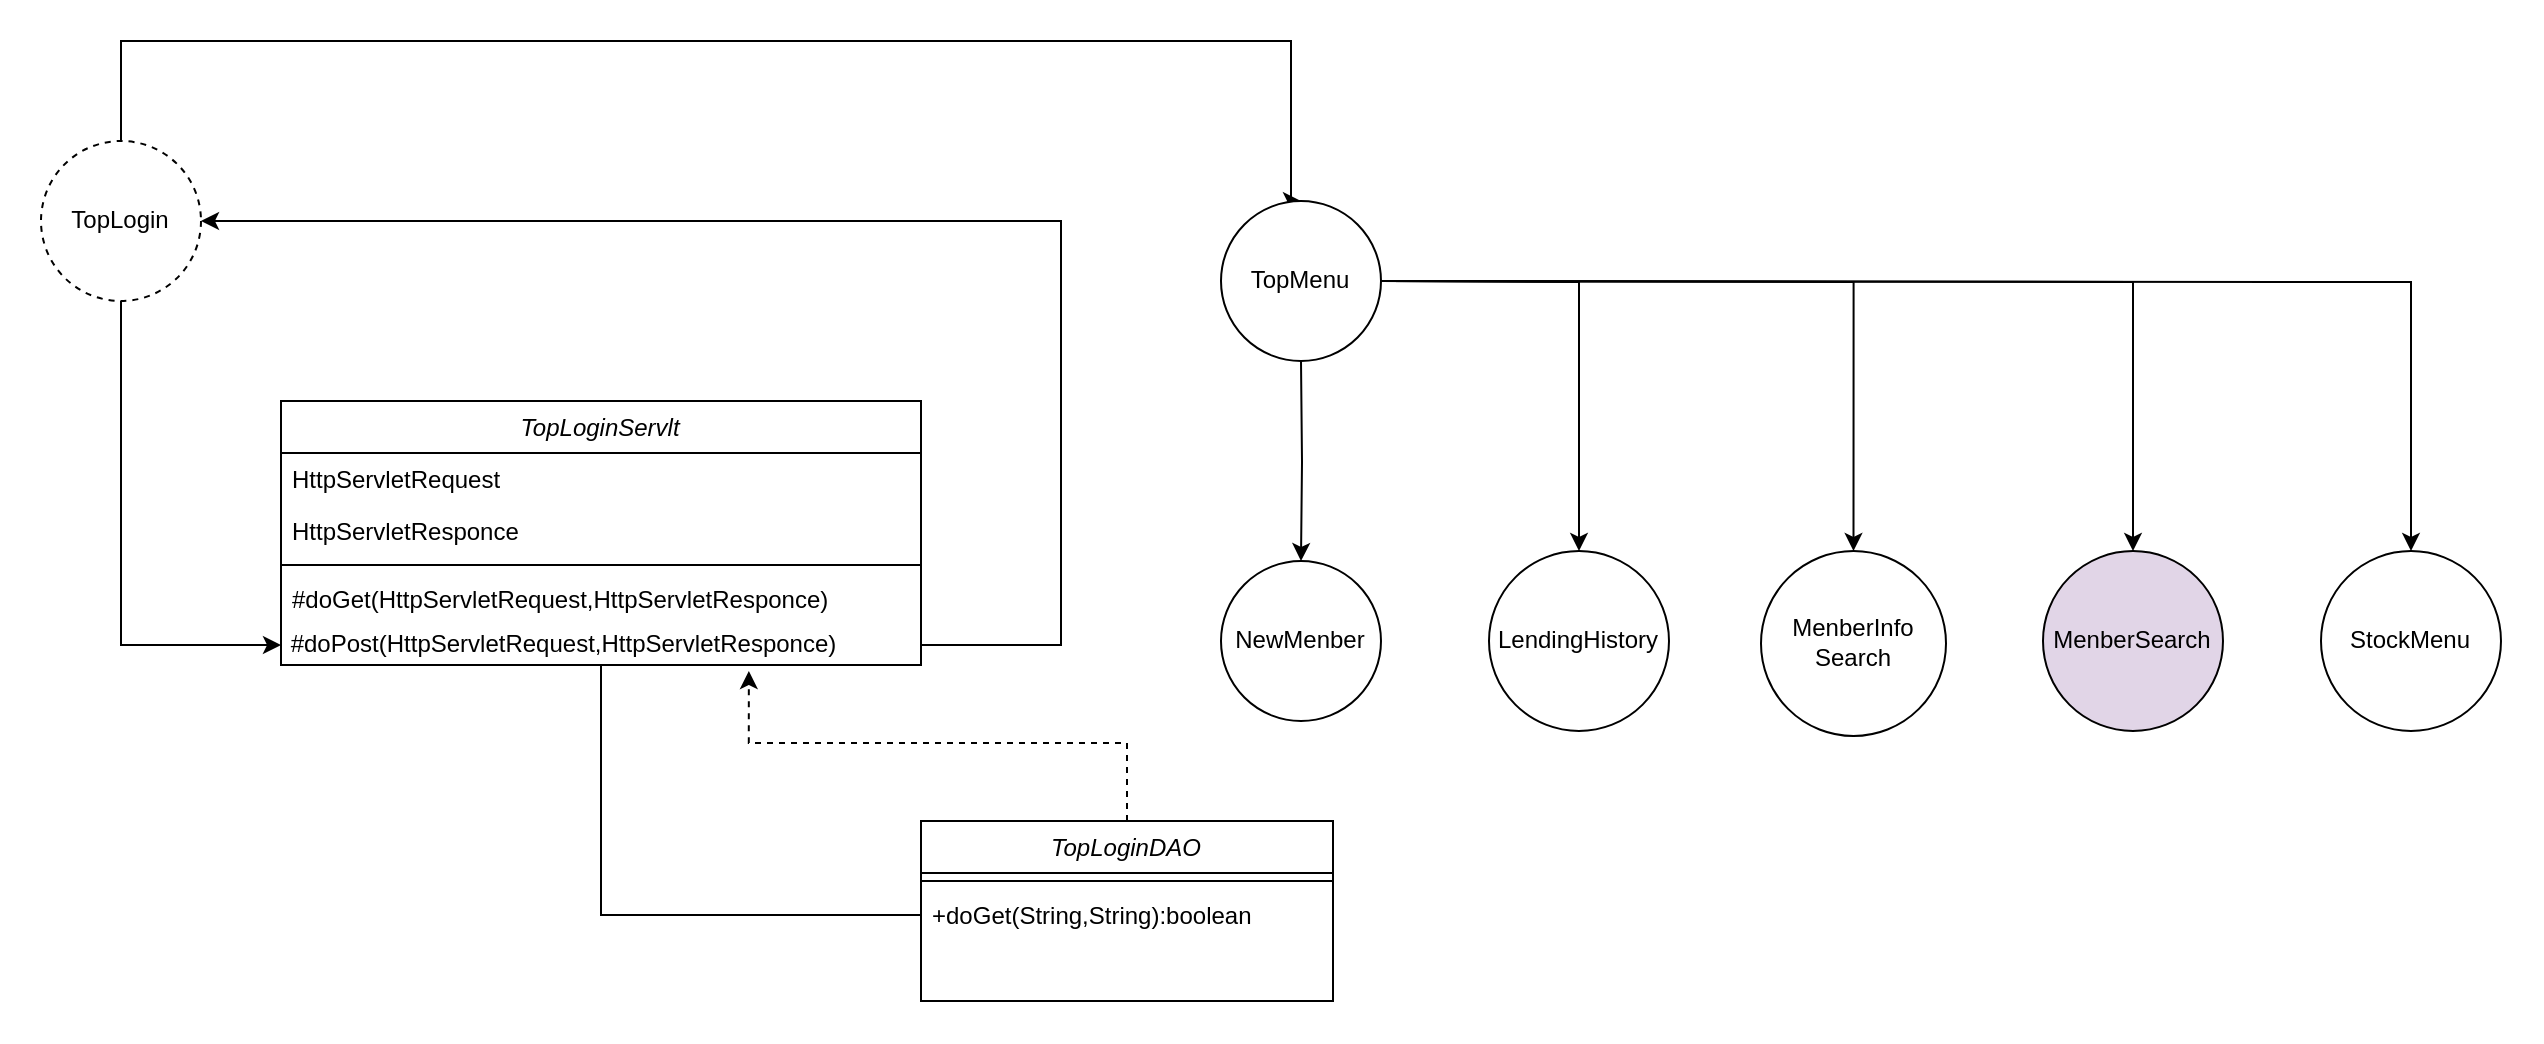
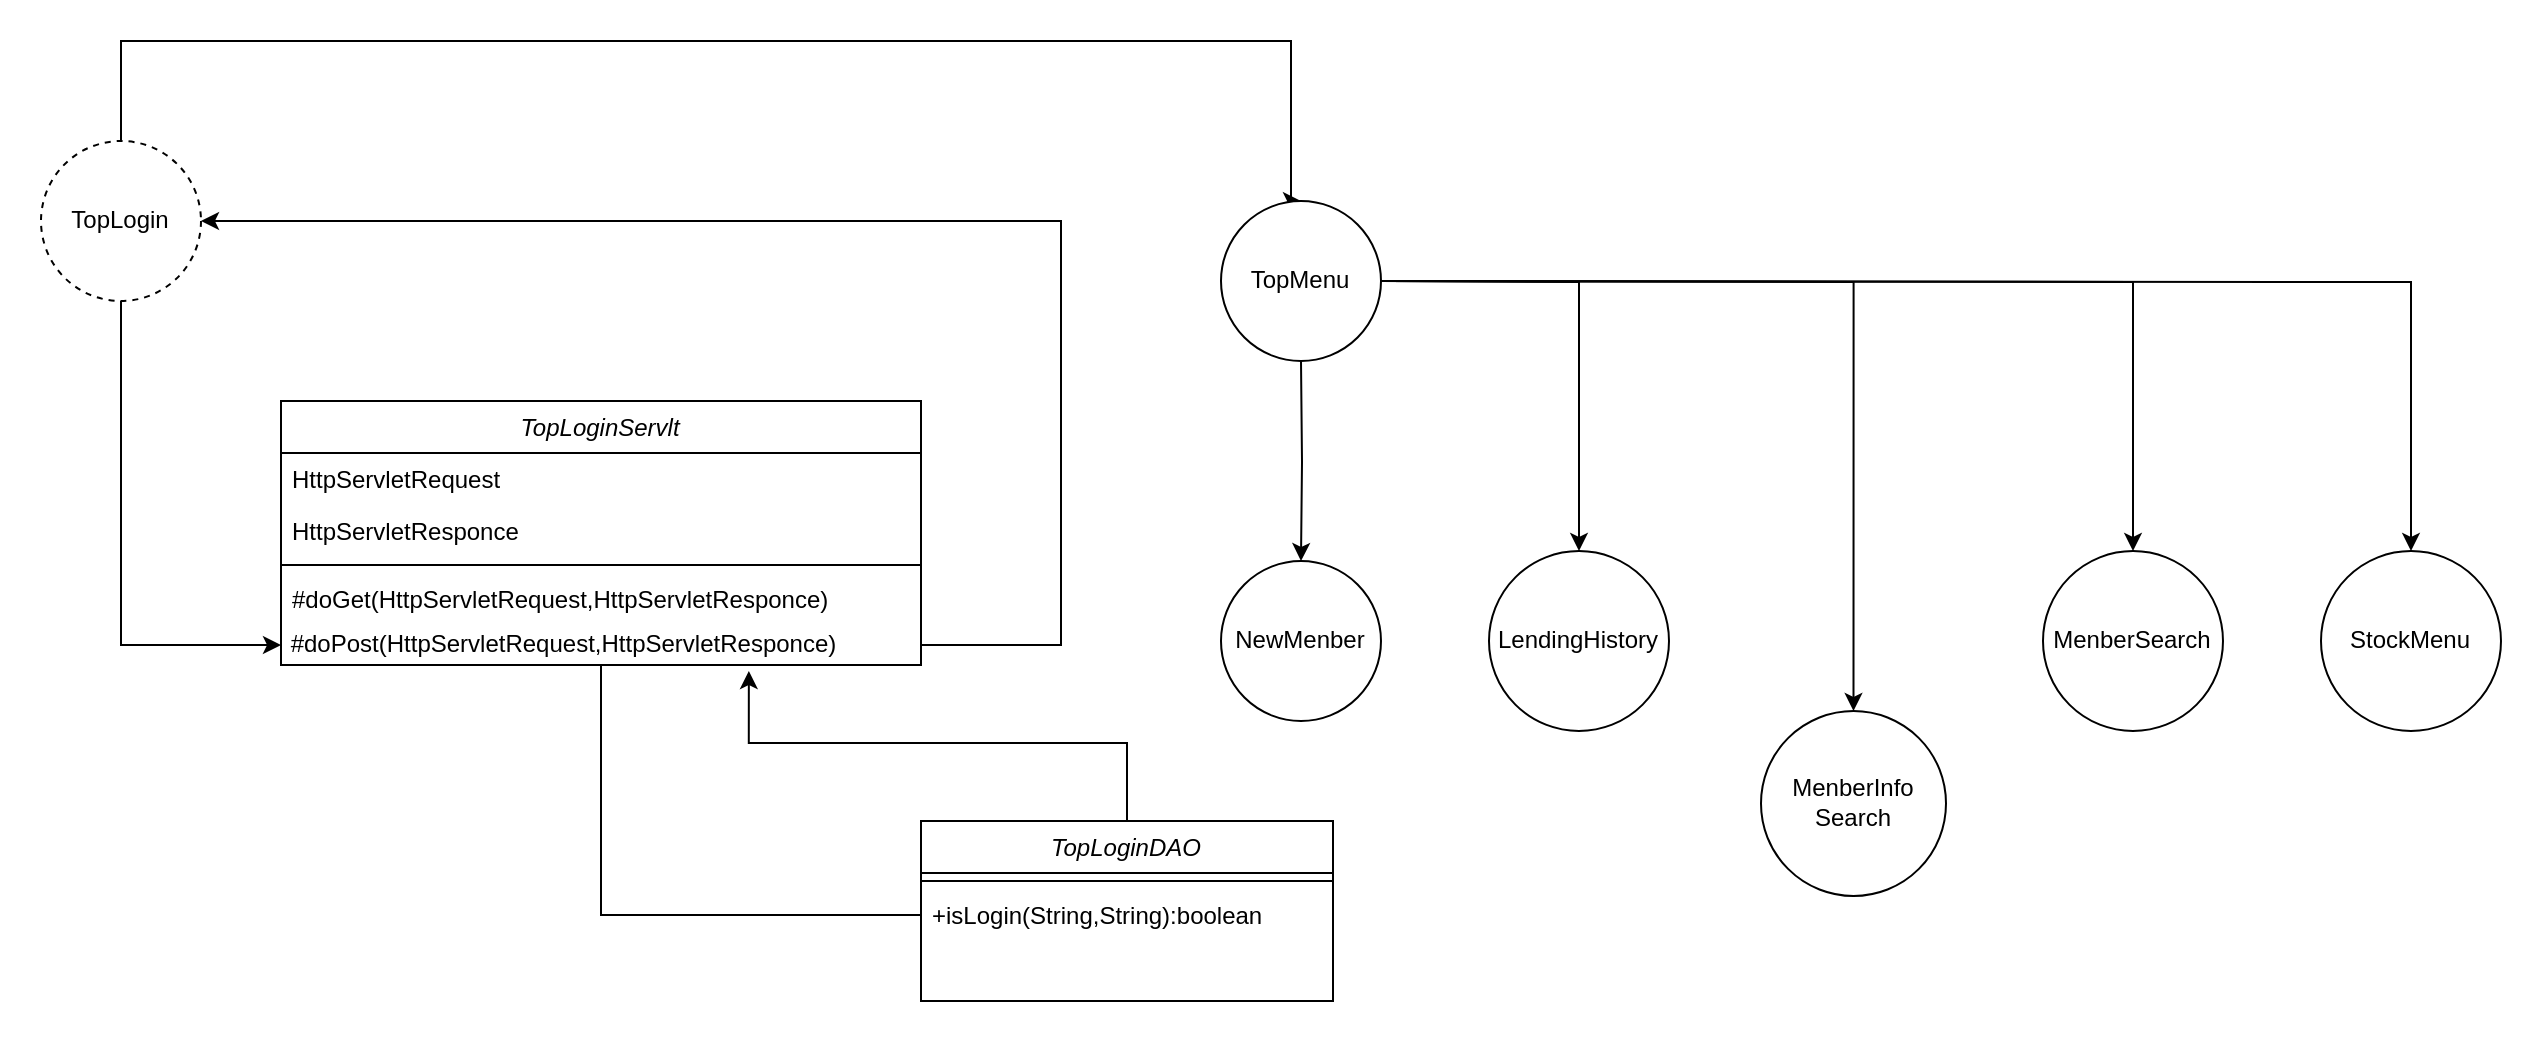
node "MenberSearch": fillcolor #e1d5e7 -> #ffffff
node "MenberInfo Search": moved (1854, 644) -> (1854, 804)
edge "TopLoginDAO" -> "#doPost(HttpServletRequest,HttpServletResponce)": style dashed -> solid
node "+doGet(String,String):boolean": label "+doGet(String,String):boolean" -> "+isLogin(String,String):boolean"
